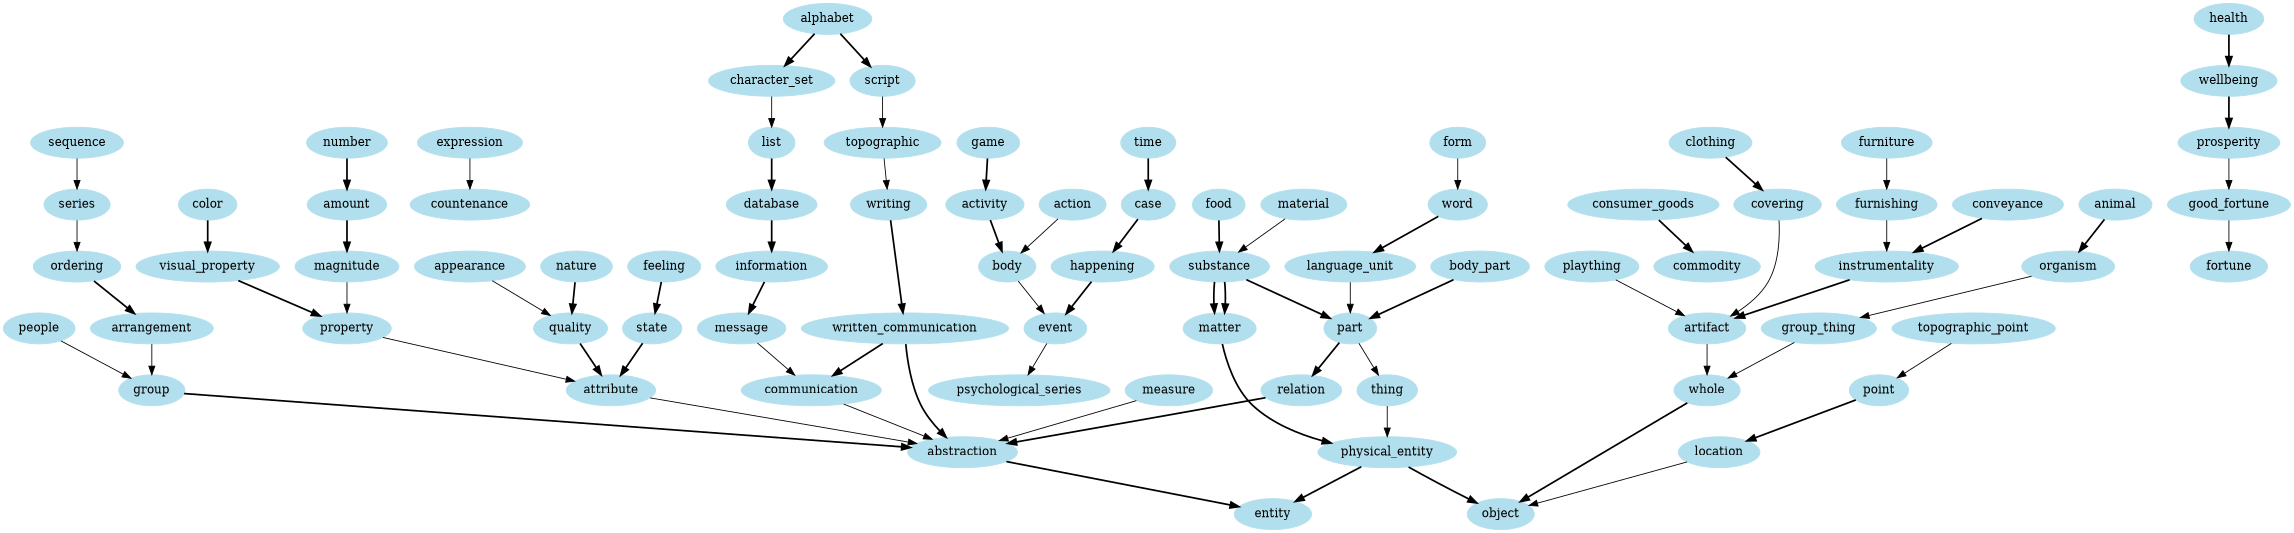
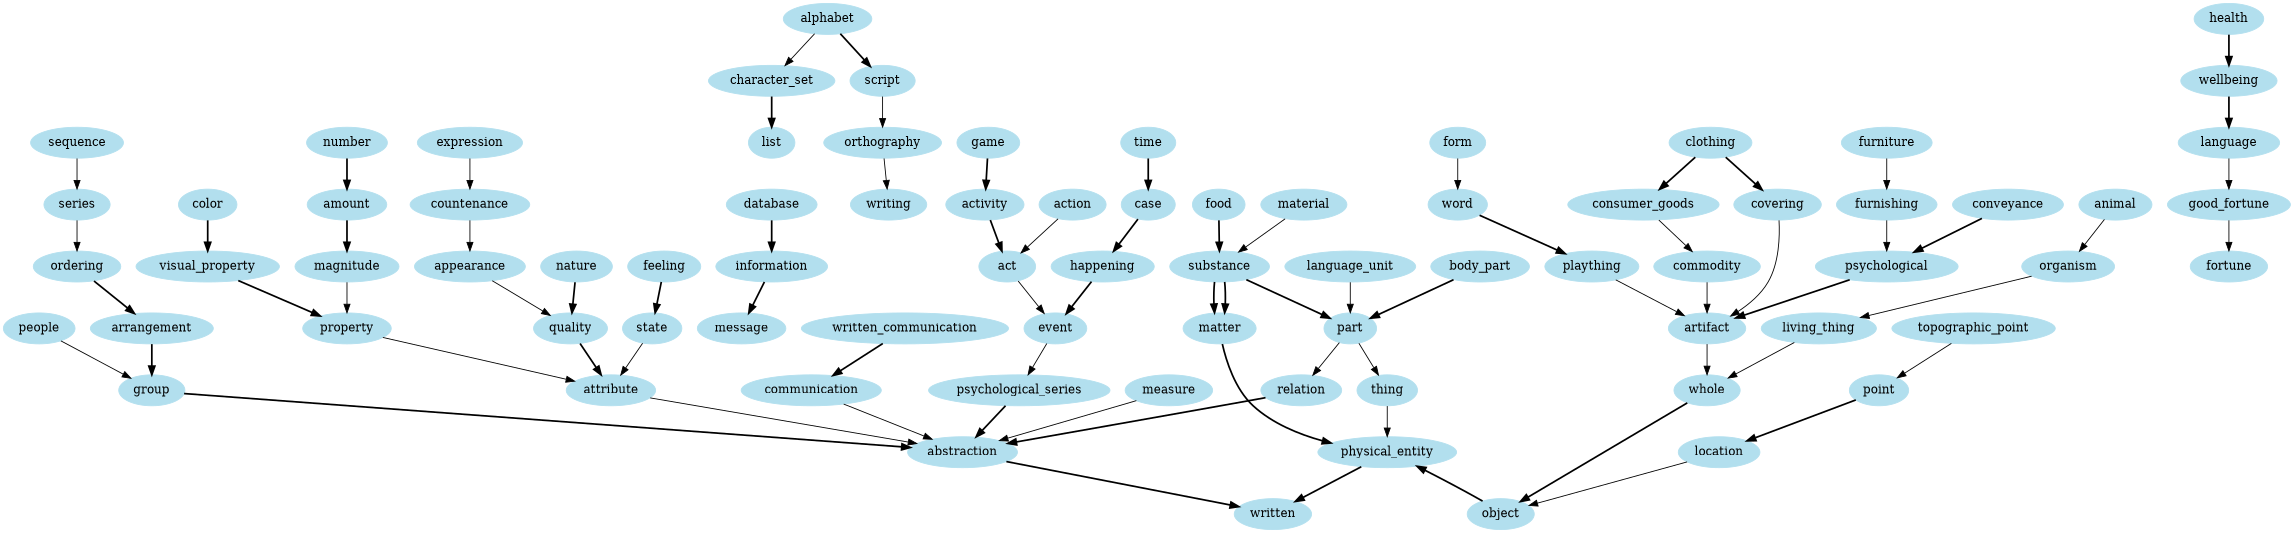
edge "alphabet" -> "character_set": style bold -> solid
edge "character_set" -> "list": style solid -> bold
node "topographic": label "topographic" -> "orthography"
node "prosperity": label "prosperity" -> "language"
edge "list" -> "database": removed
edge "clothing" -> "consumer_goods": added
edge "countenance" -> "appearance": added
edge "word" -> "language_unit": now "word" -> "plaything"
edge "animal" -> "organism": style bold -> solid
edge "consumer_goods" -> "commodity": style bold -> solid
edge "writing" -> "written_communication": removed
node "body": label "body" -> "act"
node "instrumentality": label "instrumentality" -> "psychological"
edge "commodity" -> "artifact": added
node "group_thing": label "group_thing" -> "living_thing"
edge "arrangement" -> "group": style solid -> bold
edge "state" -> "attribute": style bold -> solid
edge "message" -> "communication": removed
edge "part" -> "relation": style bold -> solid
edge "written_communication" -> "abstraction": now "psychological_series" -> "abstraction"
edge "physical_entity" -> "object": reversed
node "entity": label "entity" -> "written"
